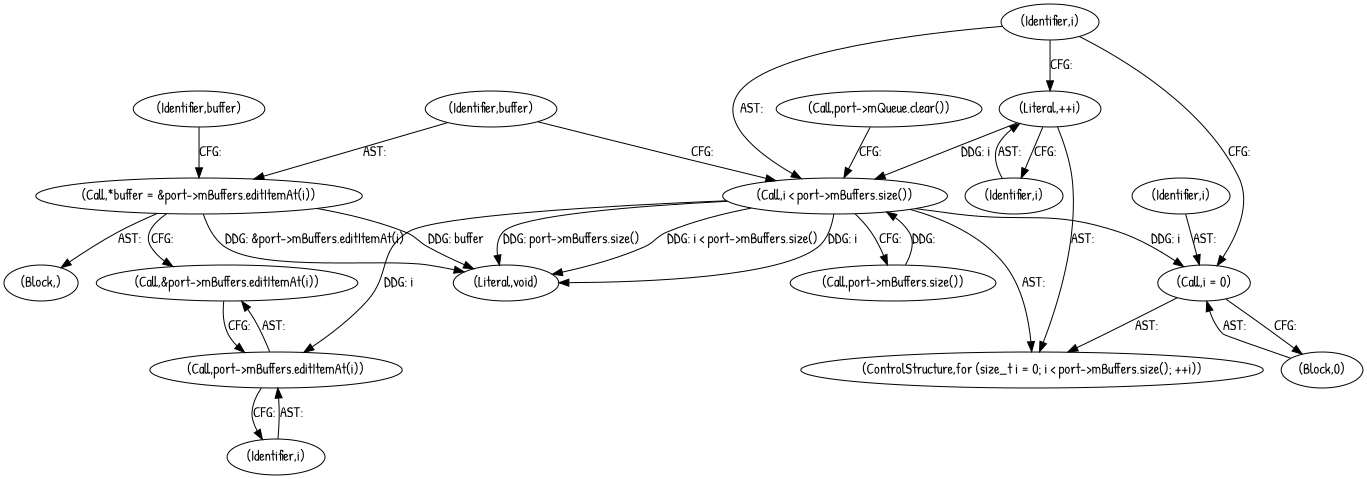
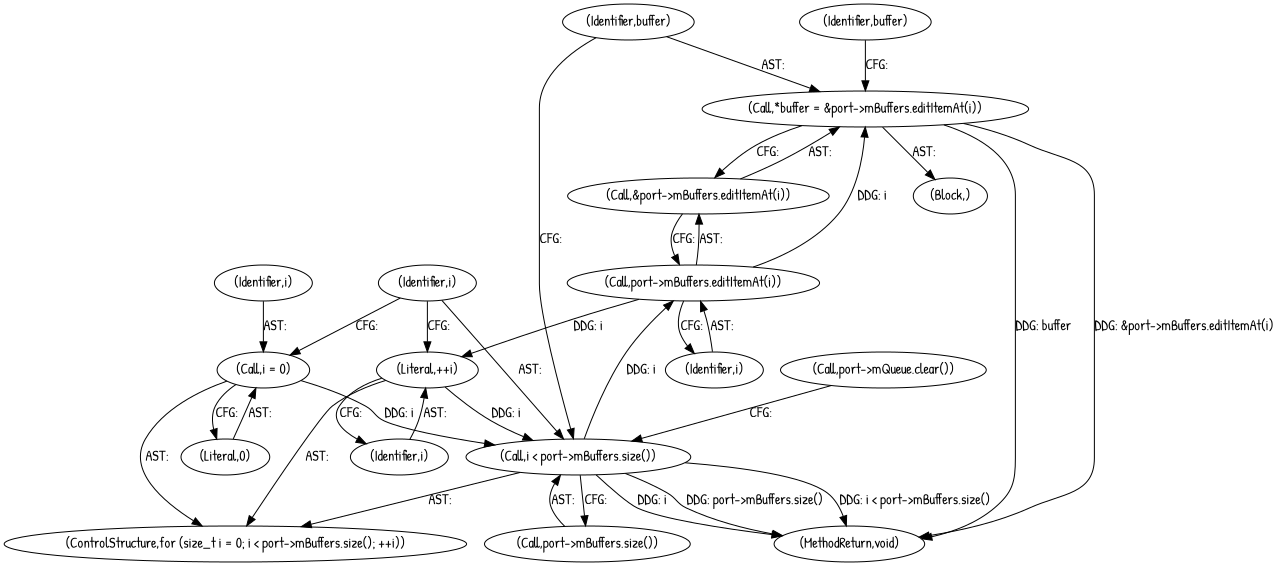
edge "(Call,&port->mBuffers.editItemAt(i))" -> "(Call,*buffer = &port->mBuffers.editItemAt(i))": added, label "AST:"
edge "(Call,i < port->mBuffers.size())" -> "(Call,i = 0)": reversed
edge "(Call,port->mBuffers.editItemAt(i))" -> "(Call,*buffer = &port->mBuffers.editItemAt(i))": added, label "DDG: i"
edge "(Call,port->mBuffers.size())" -> "(Call,i < port->mBuffers.size())": label "DDG: " -> "AST: "
node "(Literal,void)": label "(Literal,void)" -> "(MethodReturn,void)"
edge "(Call,port->mBuffers.editItemAt(i))" -> "(Literal,++i)": added, label "DDG: i"
node "(Block,0)": label "(Block,0)" -> "(Literal,0)"
